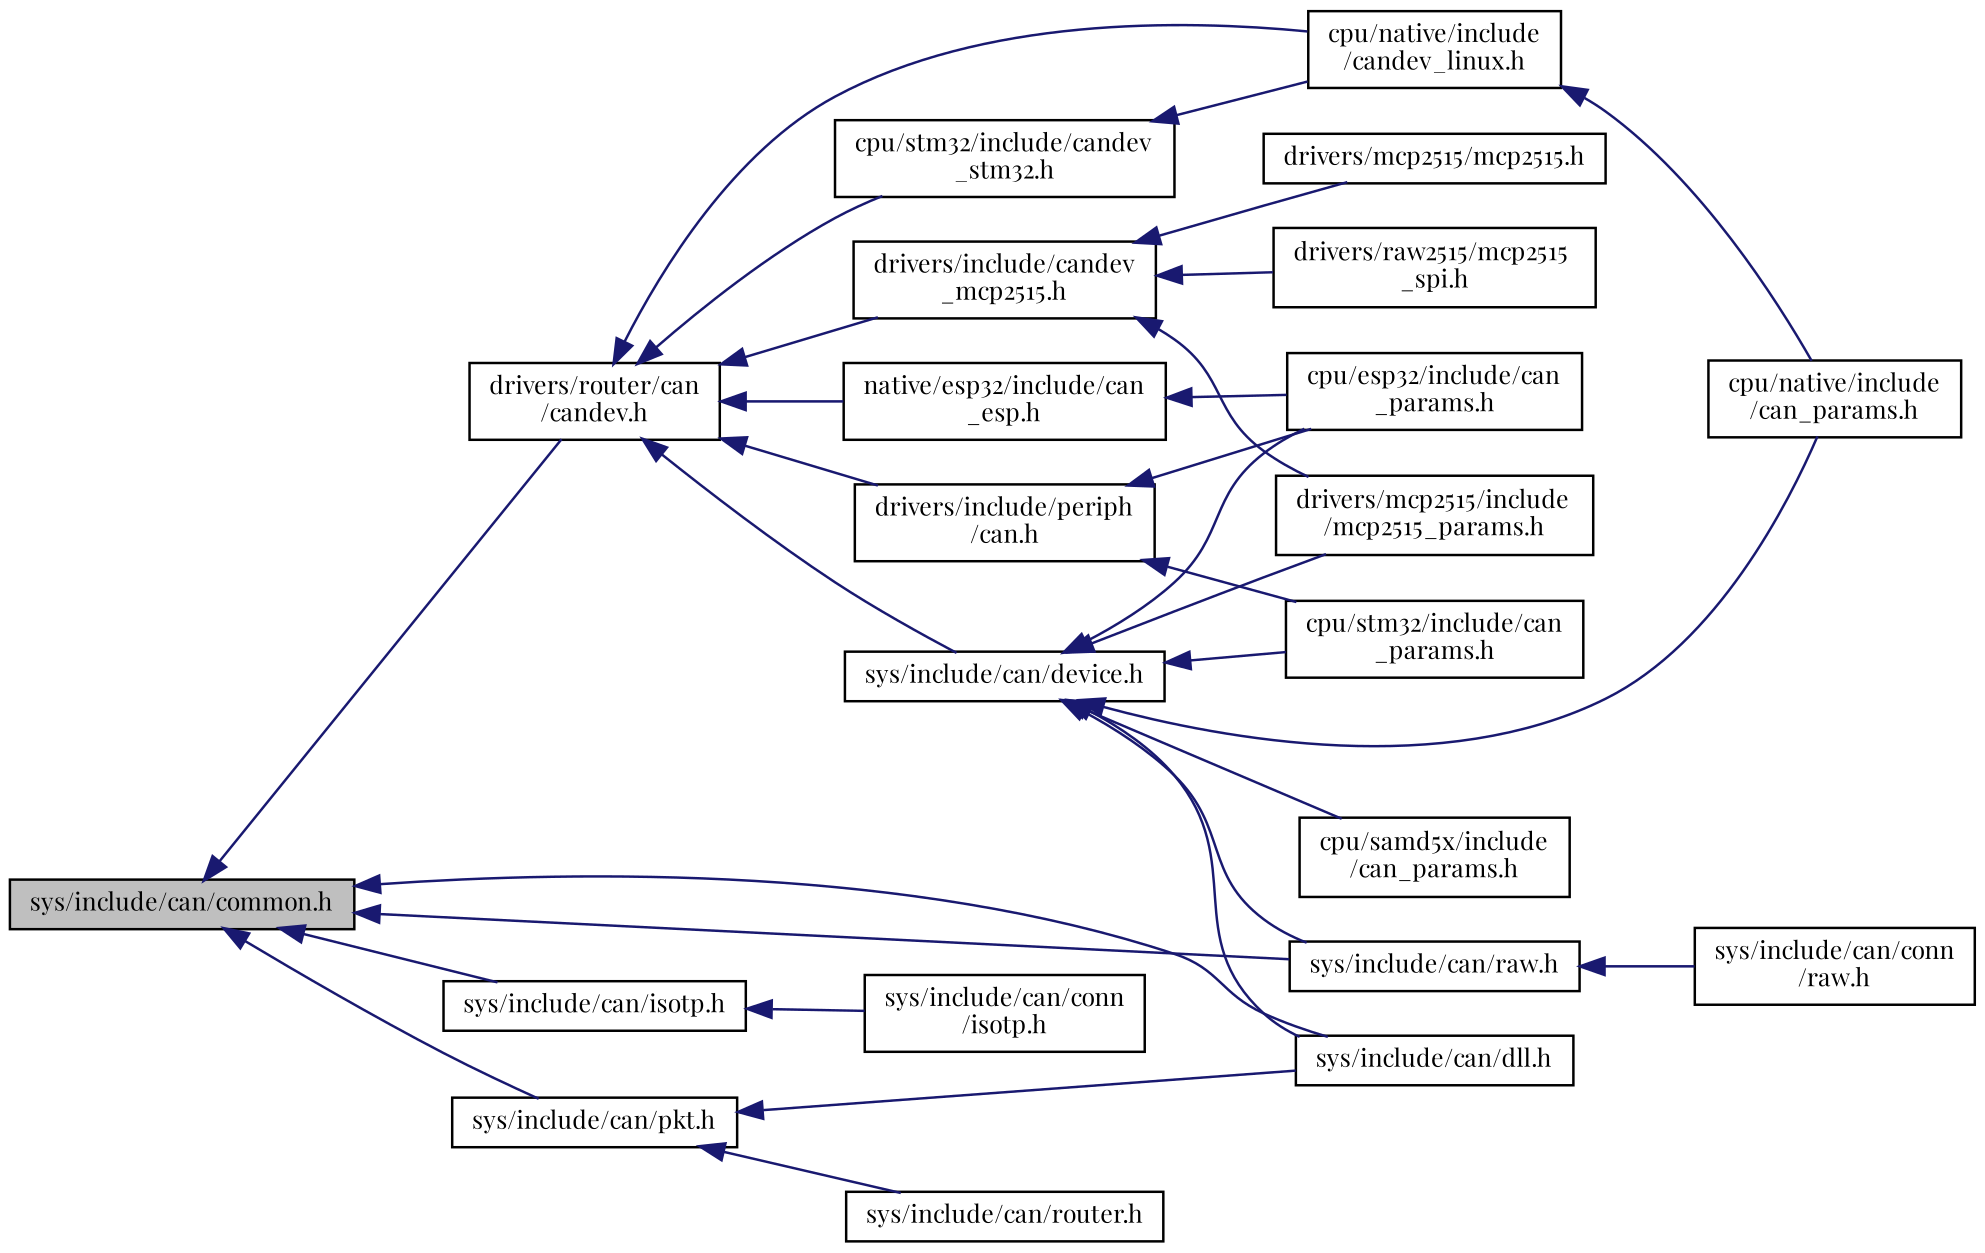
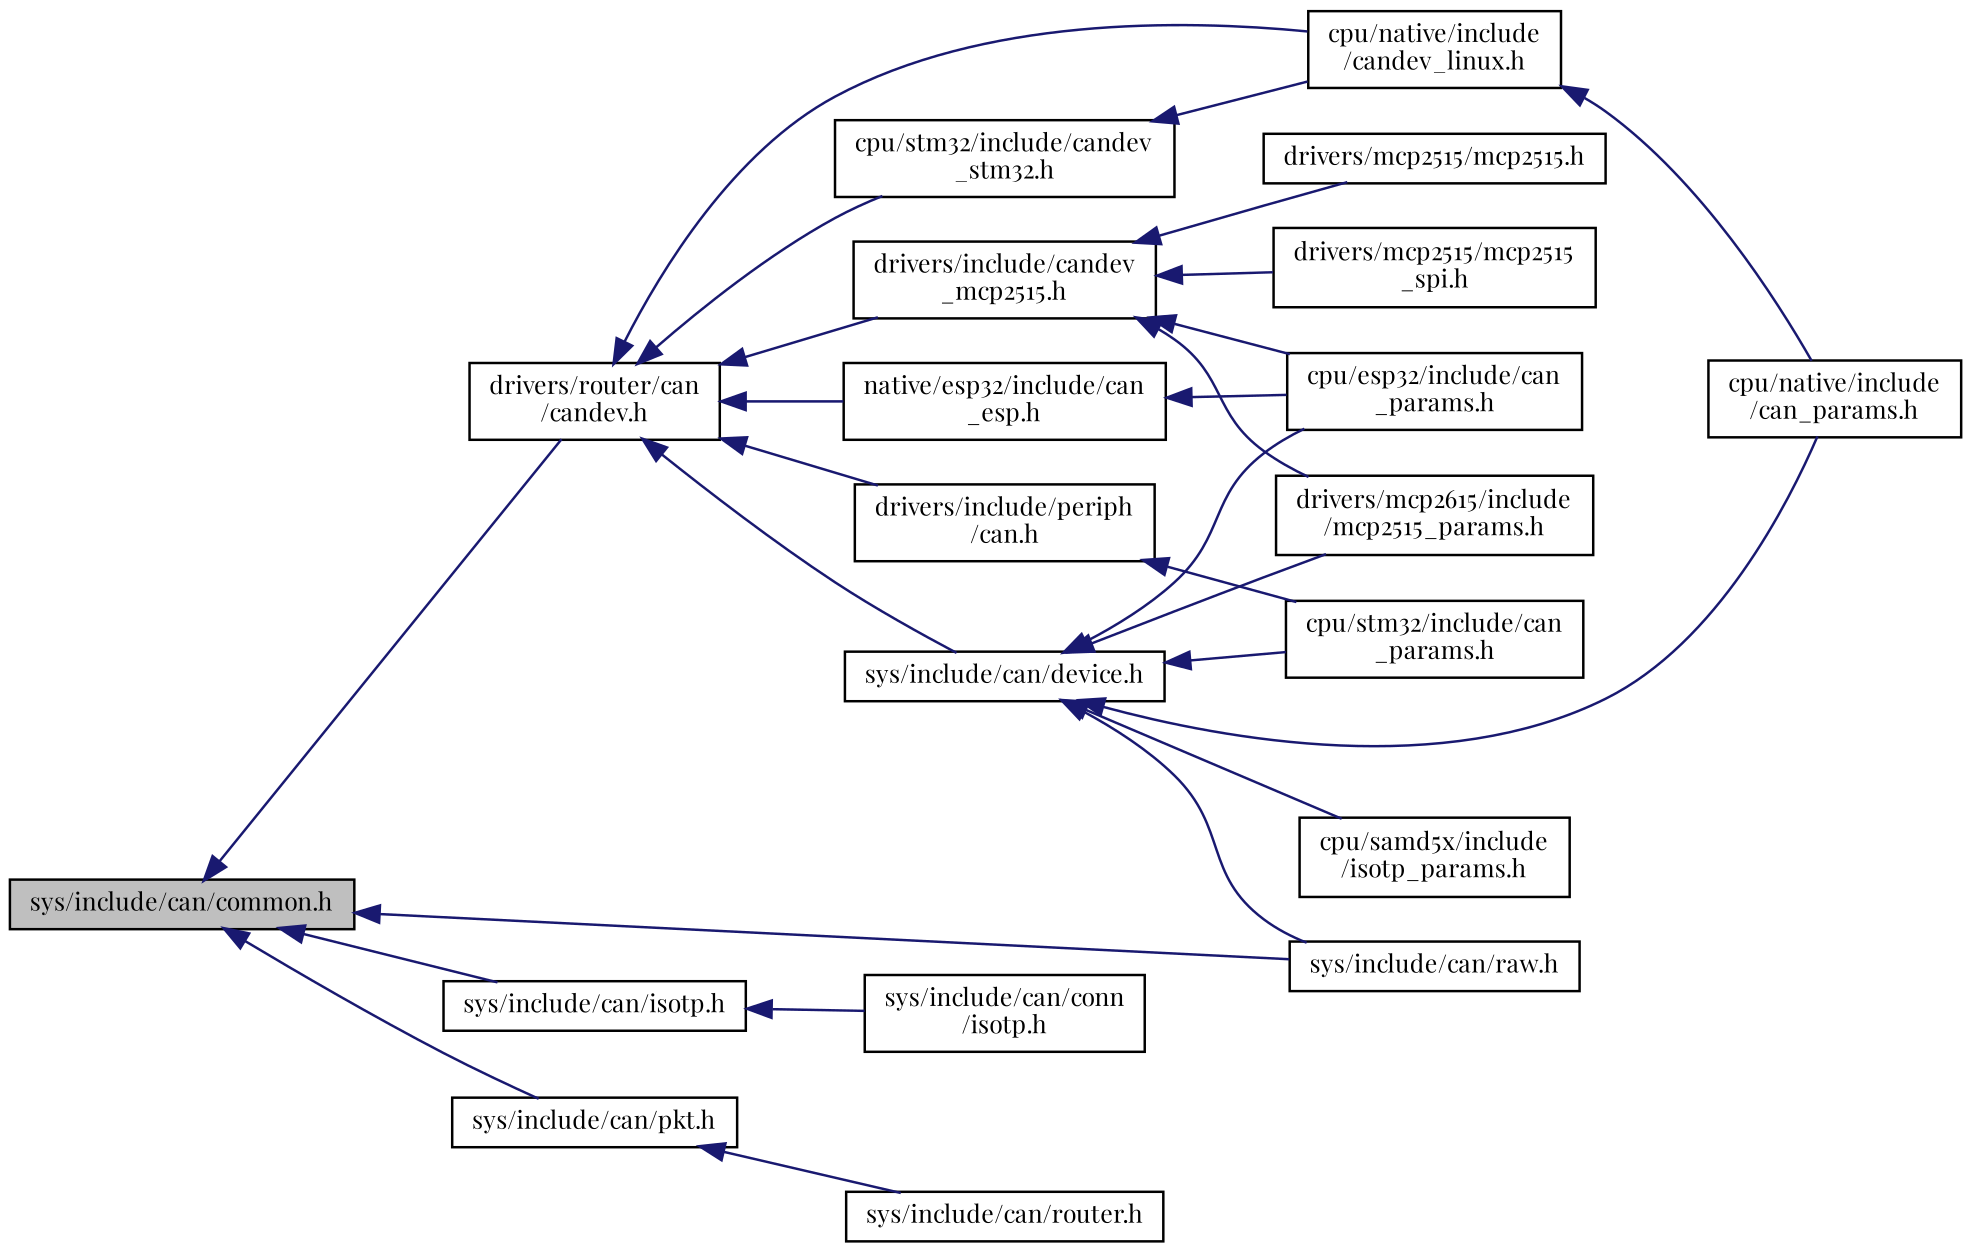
node "drivers/raw2515/mcp2515 _spi.h": label "drivers/raw2515/mcp2515 _spi.h" -> "drivers/mcp2515/mcp2515 _spi.h"
edge "cpu/esp32/include/can _params.h" -> "drivers/include/periph /can.h": now "cpu/esp32/include/can _params.h" -> "drivers/include/candev _mcp2515.h"
node "drivers/mcp2515/include /mcp2515_params.h": label "drivers/mcp2515/include /mcp2515_params.h" -> "drivers/mcp2615/include /mcp2515_params.h"
node "cpu/samd5x/include /can_params.h": label "cpu/samd5x/include /can_params.h" -> "cpu/samd5x/include /isotp_params.h"
node "sys/include/can/conn /raw.h": removed
node "sys/include/can/dll.h": removed
